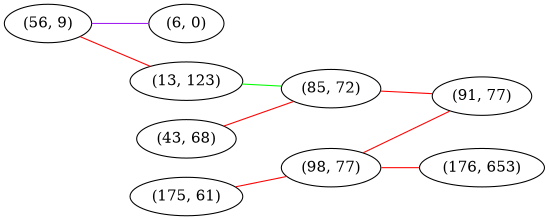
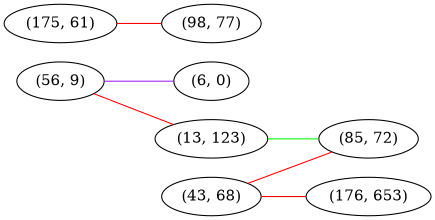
node "(91, 77)": removed
edge "(98, 77)" -- "(176, 653)": now "(43, 68)" -- "(176, 653)"
